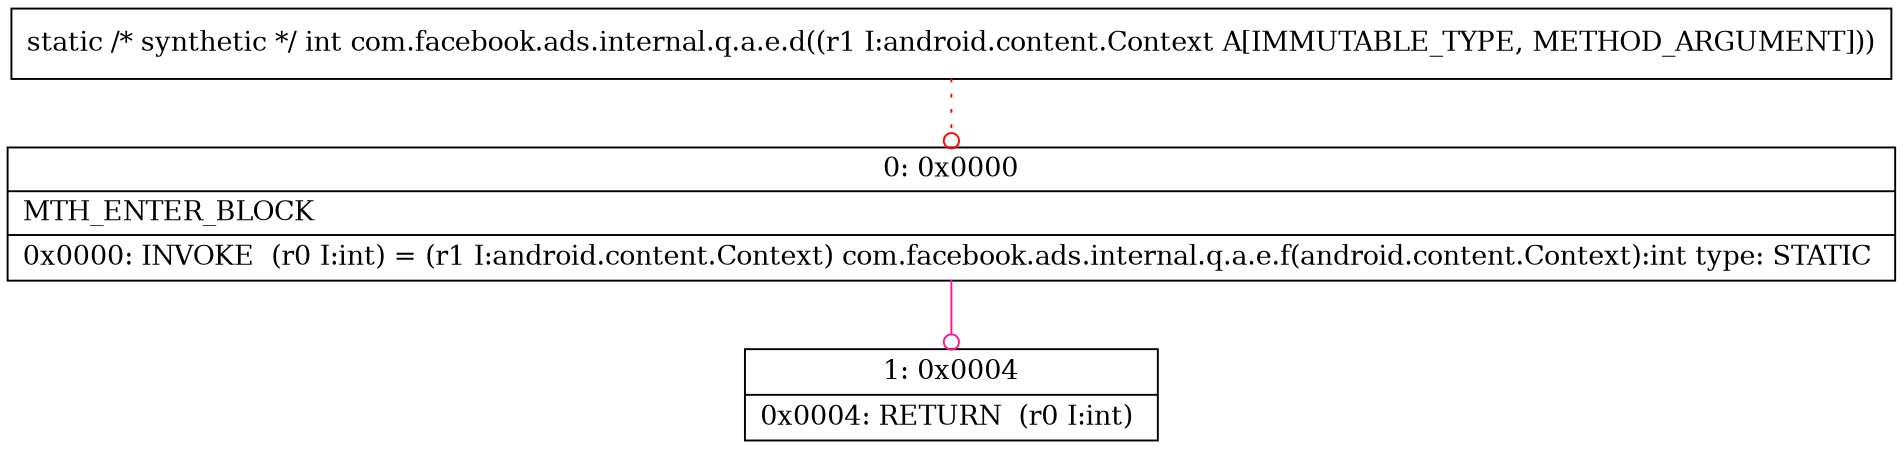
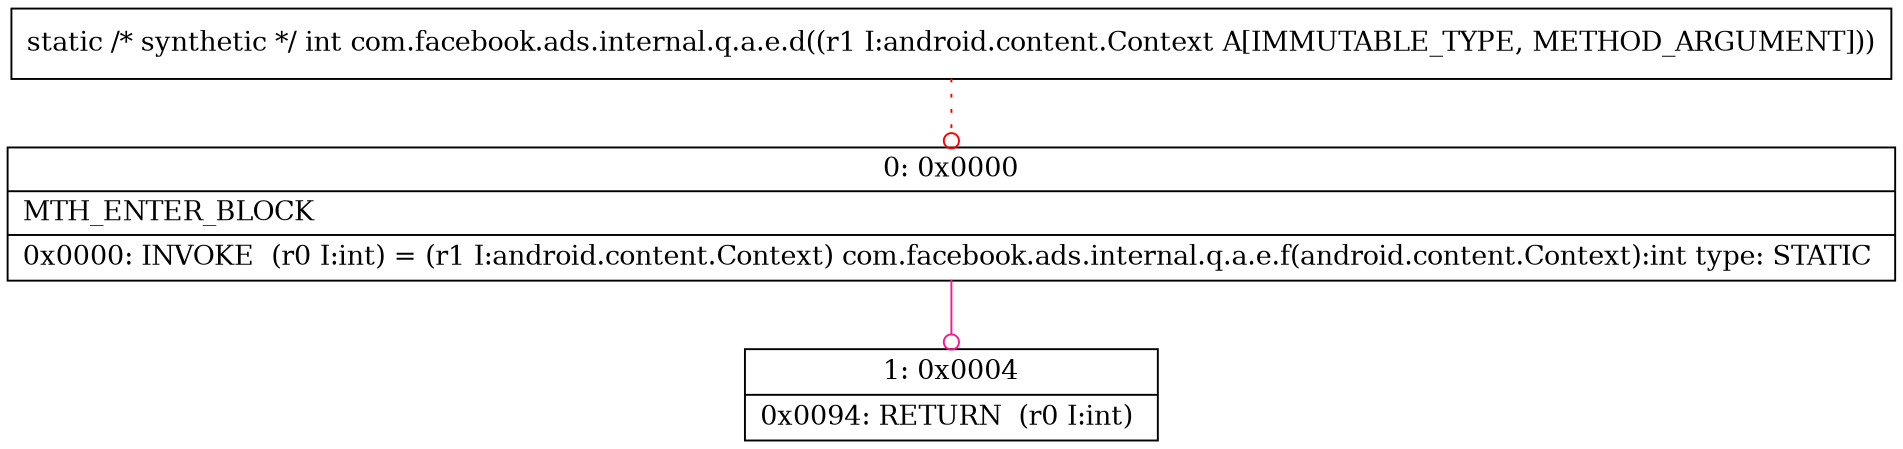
node "1: 0x0004": text "0x0004: RETURN  (r0 I:int)" -> "0x0094: RETURN  (r0 I:int)"
